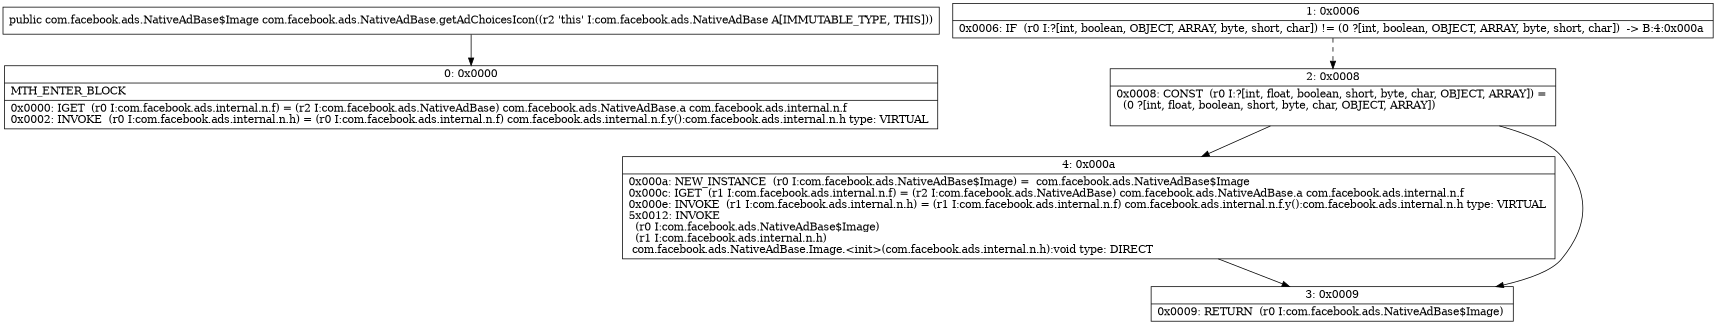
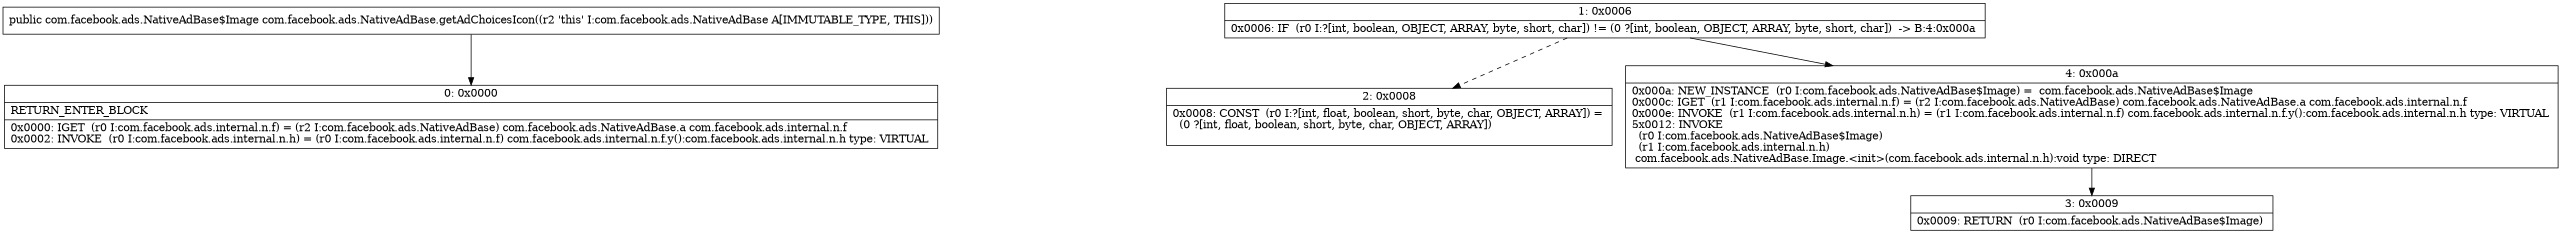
node "0: 0x0000": text "MTH_ENTER_BLOCK" -> "RETURN_ENTER_BLOCK"
edge "2: 0x0008" -> "4: 0x000a": now "1: 0x0006" -> "4: 0x000a"
edge "2: 0x0008" -> "3: 0x0009": removed
